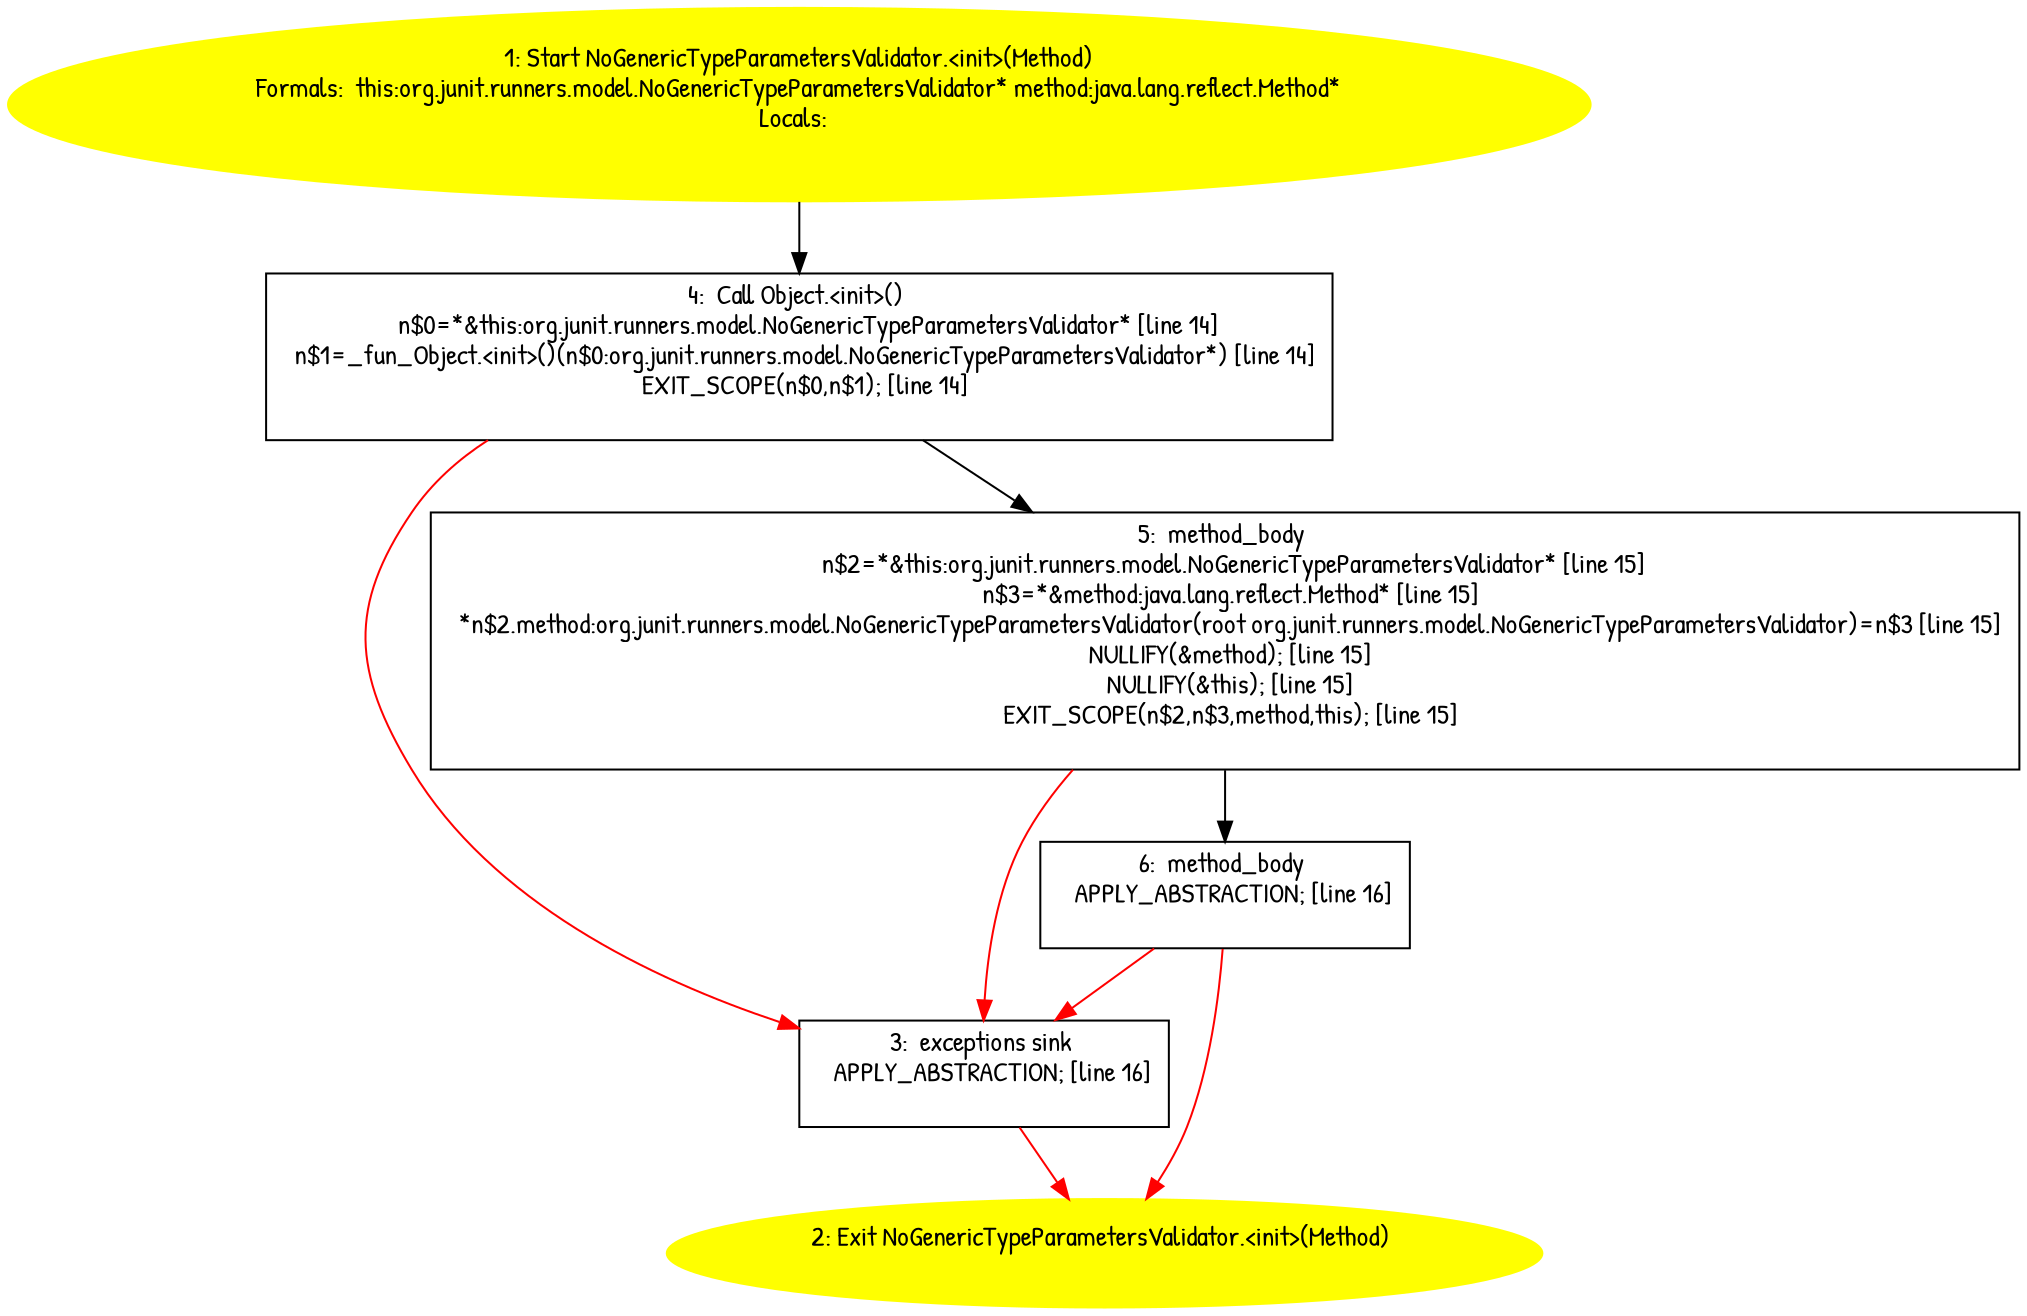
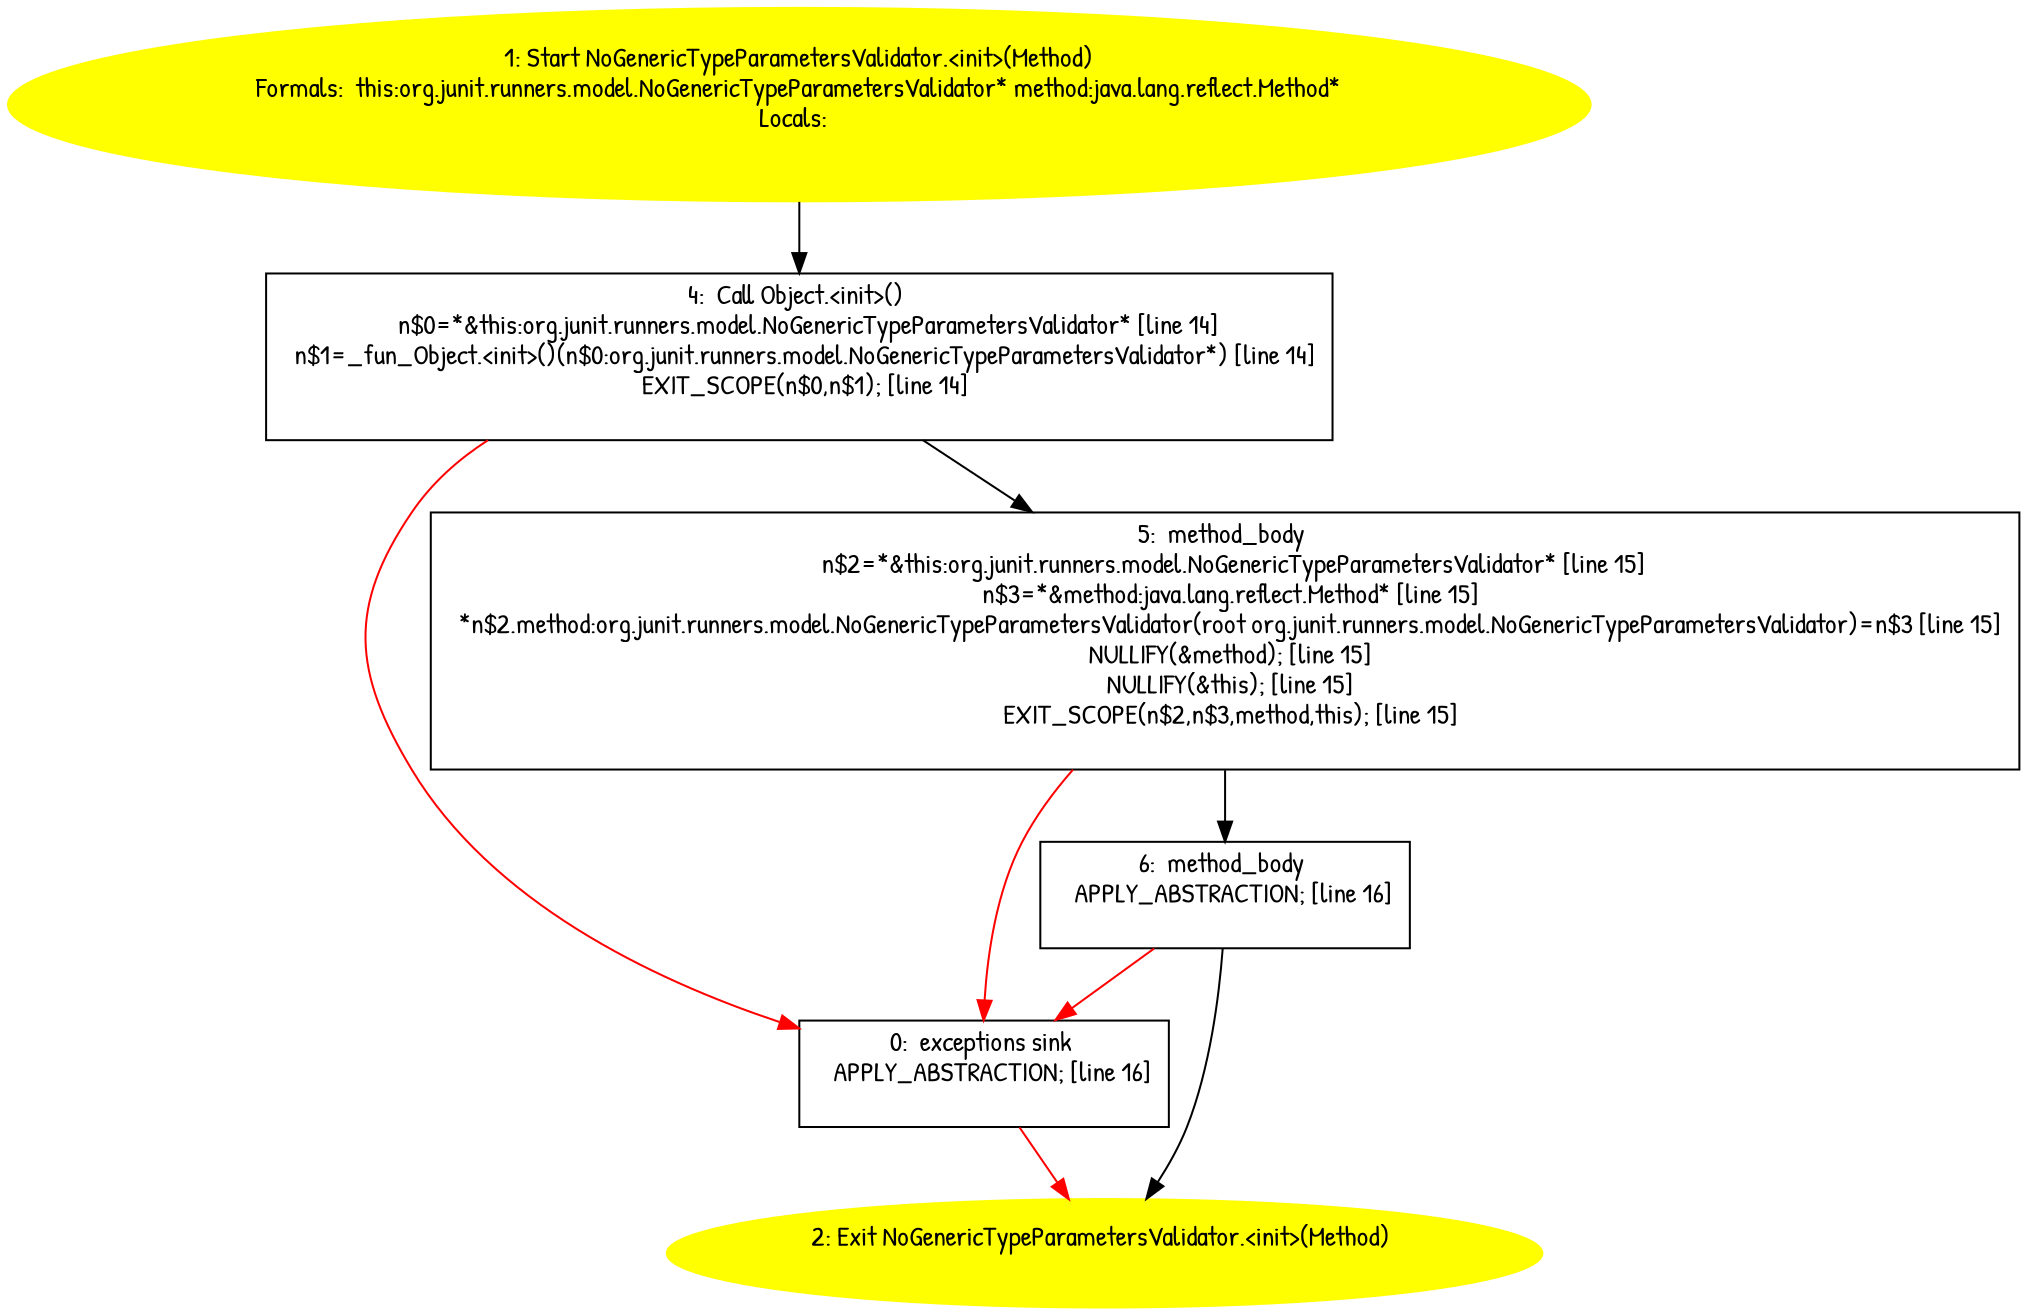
edge "6:  method_body APPLY_ABSTRACTION; [line 16]" -> "2: Exit NoGenericTypeParametersValidator.<init>(Method)": color red -> black
node "3:  exceptions sink APPLY_ABSTRACTION; [line 16]": label "3:  exceptions sink APPLY_ABSTRACTION; [line 16]" -> "0:  exceptions sink APPLY_ABSTRACTION; [line 16]"
